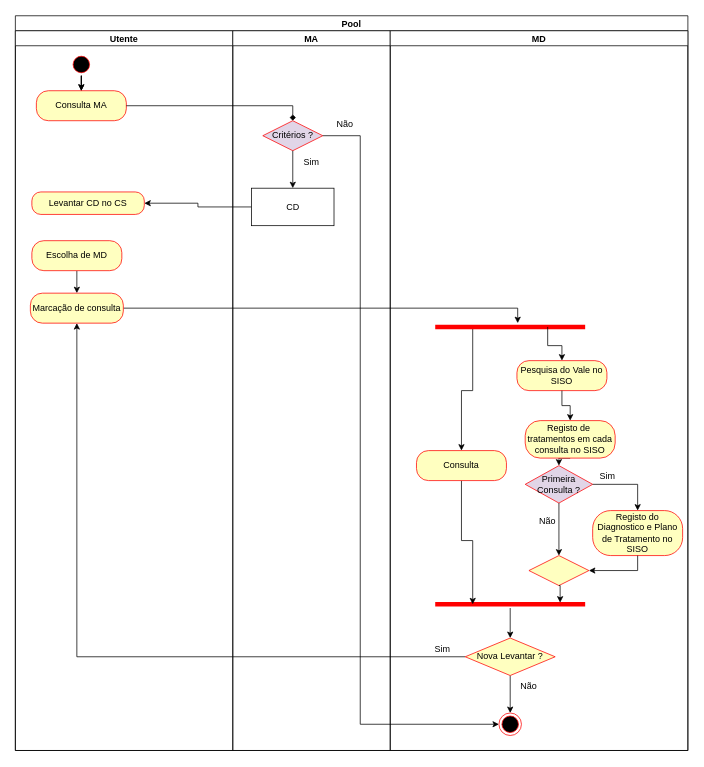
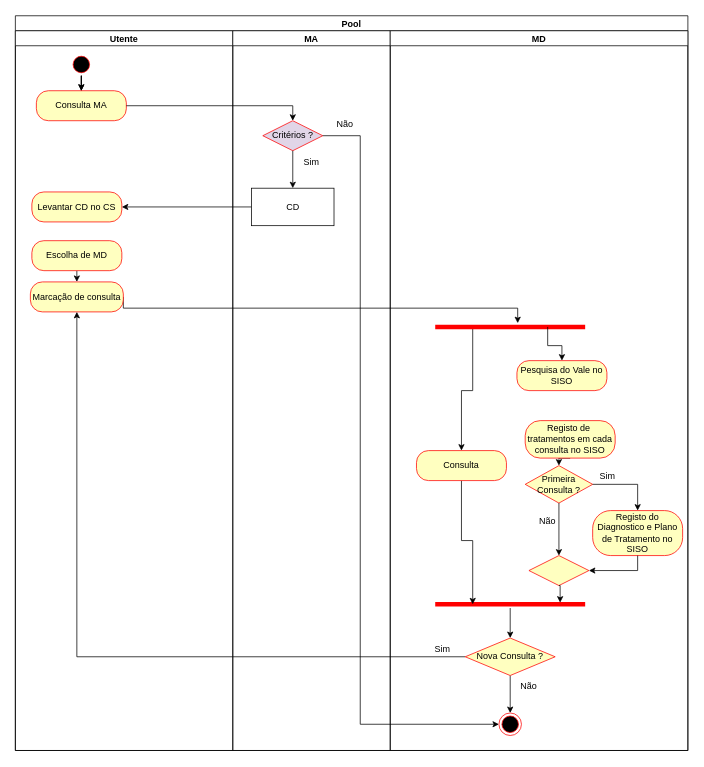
edge "Consulta MA" -> "Critérios ?": arrowhead diamond -> classic
node "Levantar CD no CS": size 113x23 -> 90x30
node "Marcação de consulta": moved (77, 308) -> (77, 297)
edge "Pesquisa do Vale no SISO" -> "Registo de tratamentos em cada consulta no SISO": removed
node "Primeira Consulta ?": fillcolor #e1d5e7 -> #ffffc0
node "Nova Levantar ?": label "Nova Levantar ?" -> "Nova Consulta ?"
